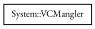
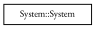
node "System::VCMangler": label "System::VCMangler" -> "System::System"
